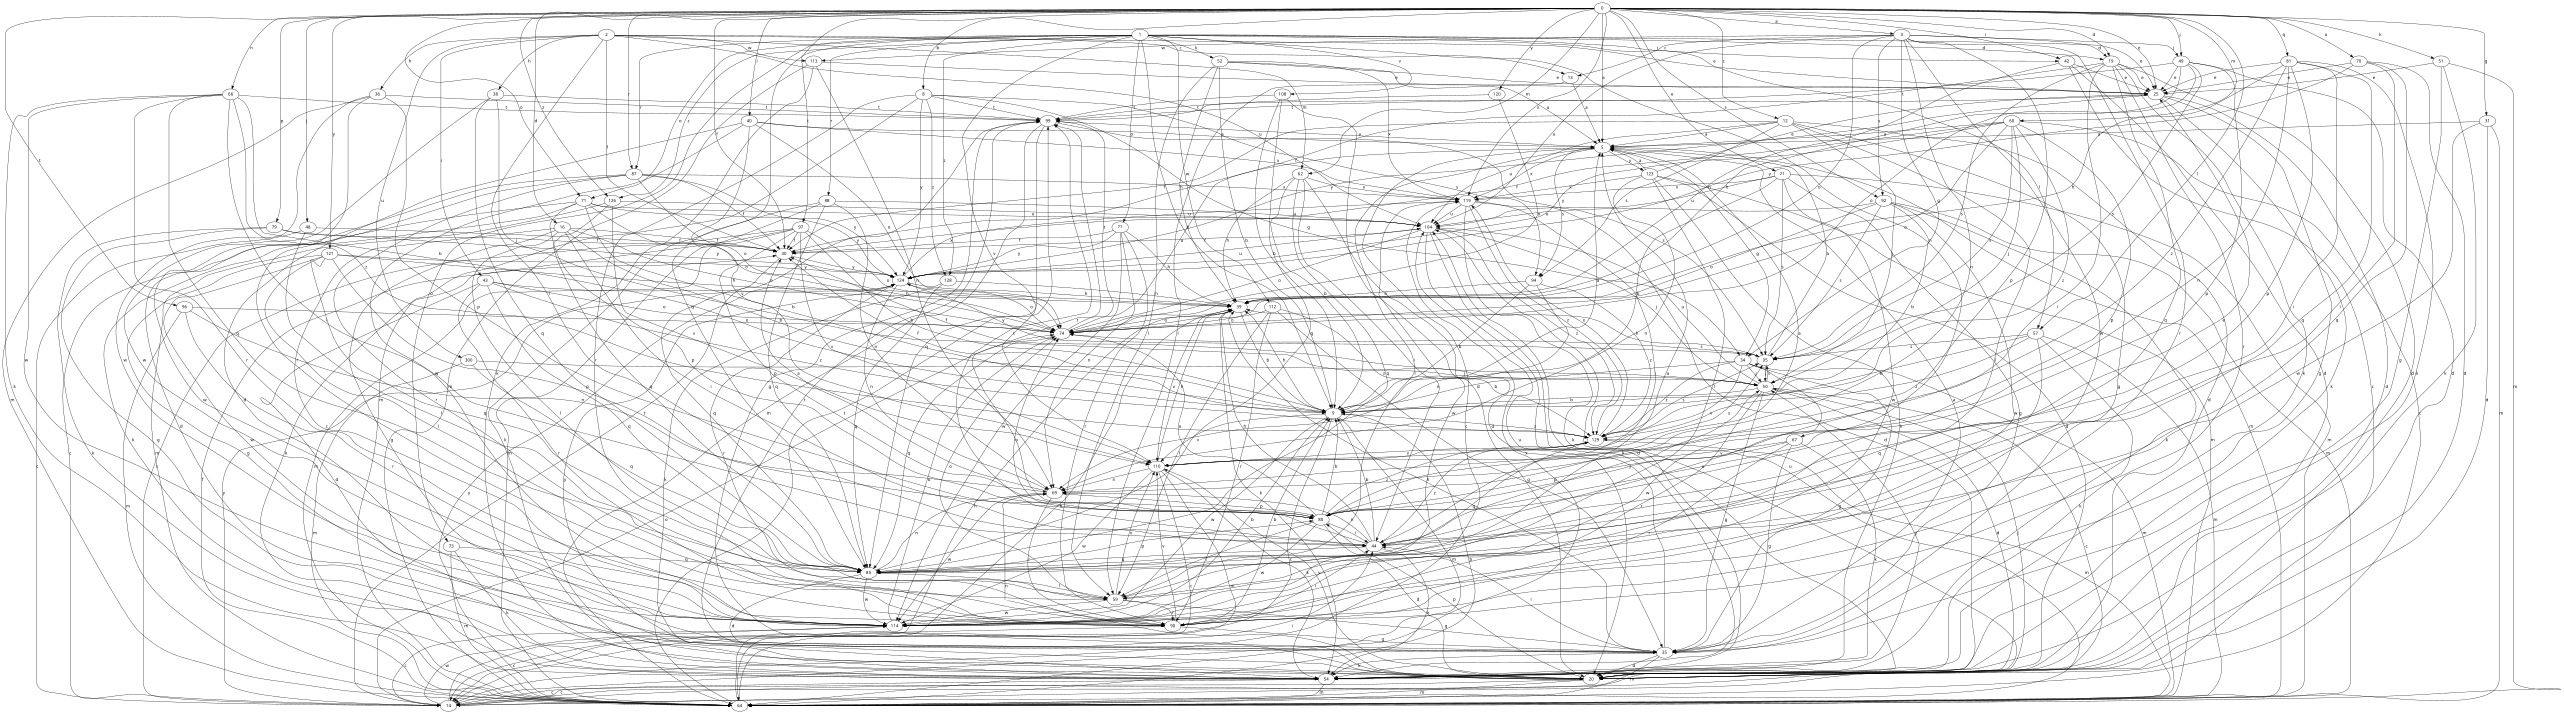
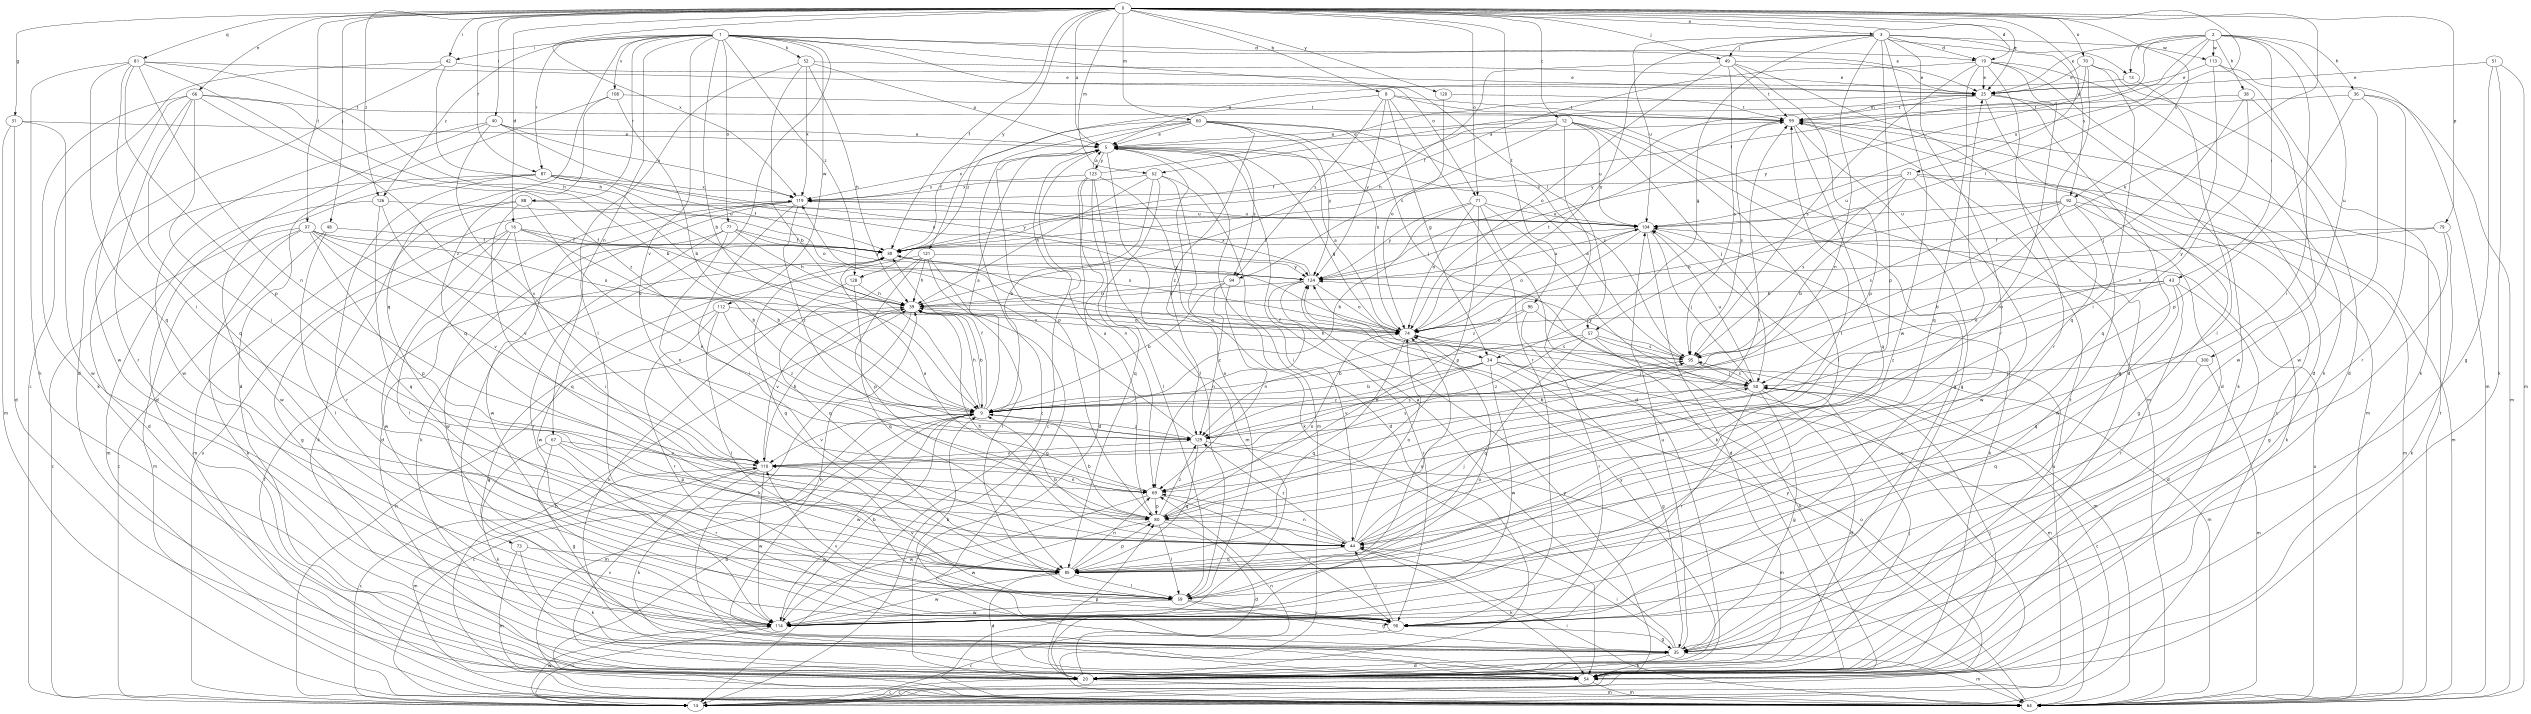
edge "0" -> "51": now "0" -> "95"
edge "16" -> "114": label "c" -> "w"
